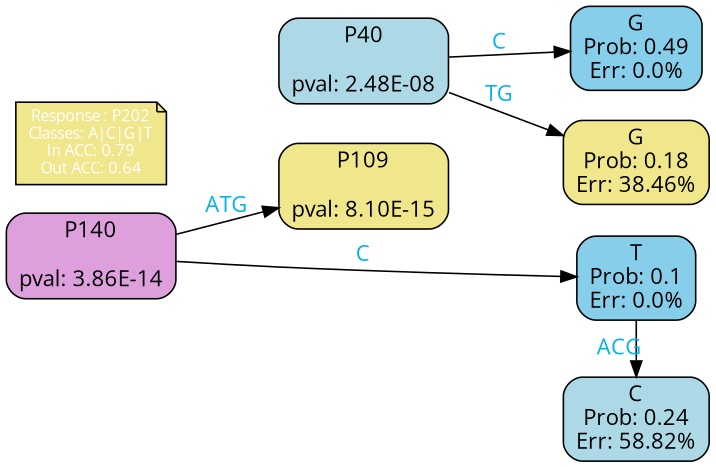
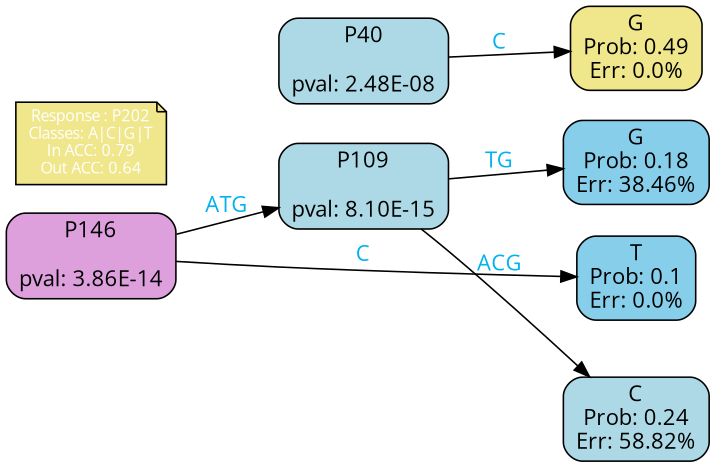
node "G Prob: 0.49 Err: 0.0%": fillcolor skyblue -> khaki
edge "P40 pval: 2.48E-08" -> "G Prob: 0.18 Err: 38.46%": now "P109 pval: 8.10E-15" -> "G Prob: 0.18 Err: 38.46%"
node "G Prob: 0.18 Err: 38.46%": fillcolor khaki -> skyblue
node "P109 pval: 8.10E-15": fillcolor khaki -> lightblue
node "P140 pval: 3.86E-14": label "P140 pval: 3.86E-14" -> "P146 pval: 3.86E-14"
edge "T Prob: 0.1 Err: 0.0%" -> "C Prob: 0.24 Err: 58.82%": now "P109 pval: 8.10E-15" -> "C Prob: 0.24 Err: 58.82%"
